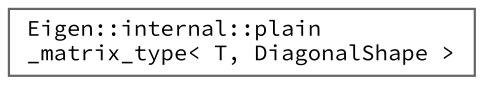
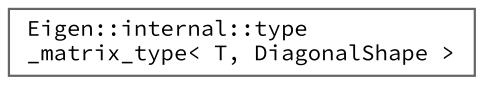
node "Eigen::internal::plain _matrix_type< T, DiagonalShape >": label "Eigen::internal::plain _matrix_type< T, DiagonalShape >" -> "Eigen::internal::type _matrix_type< T, DiagonalShape >"
